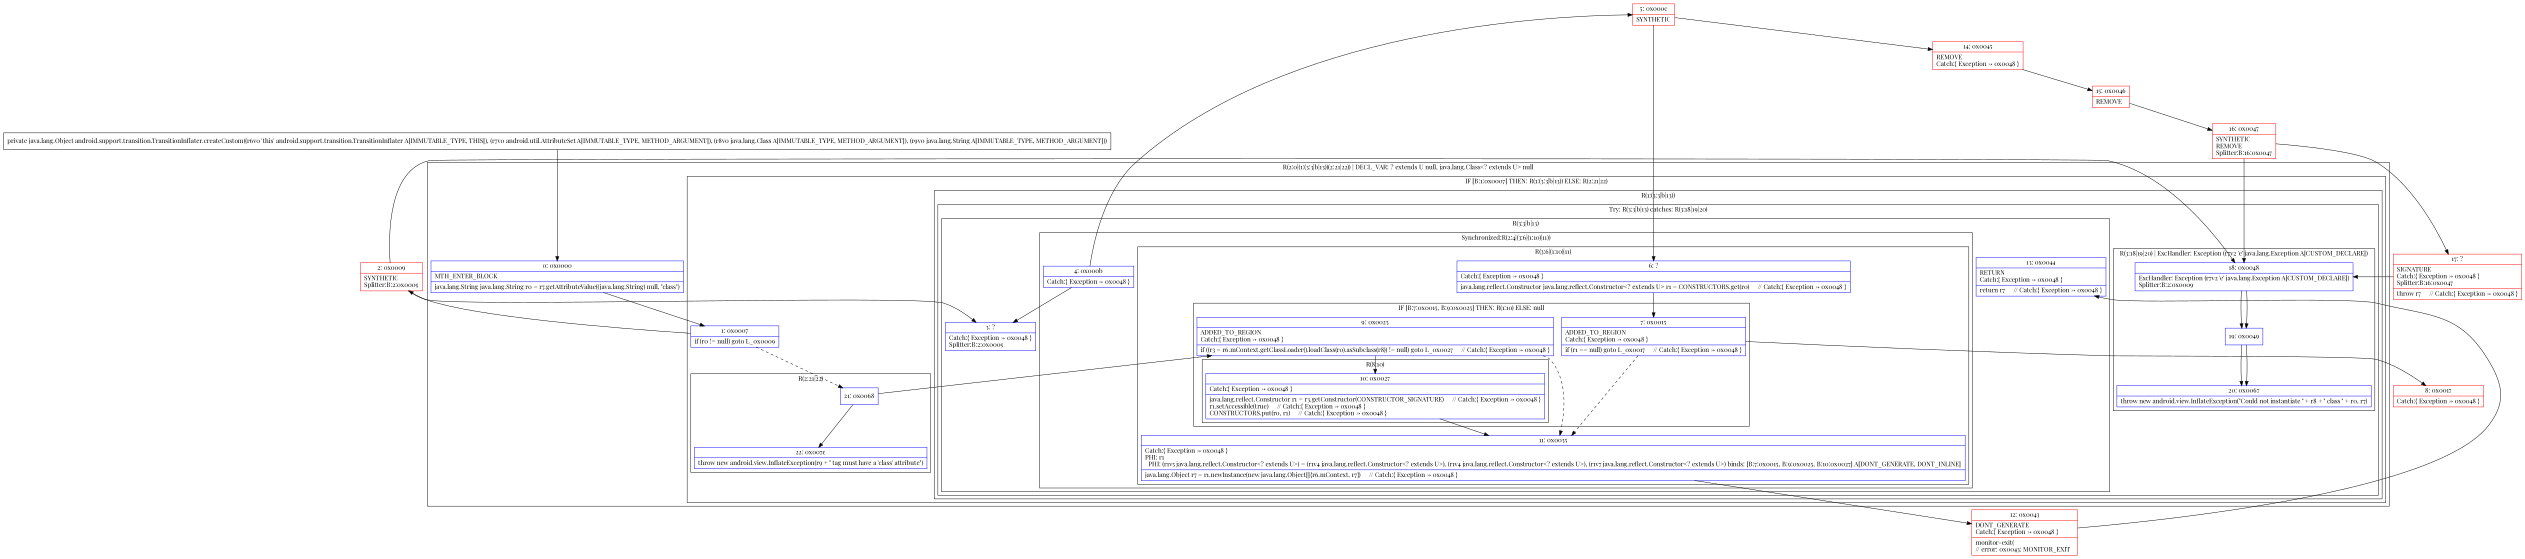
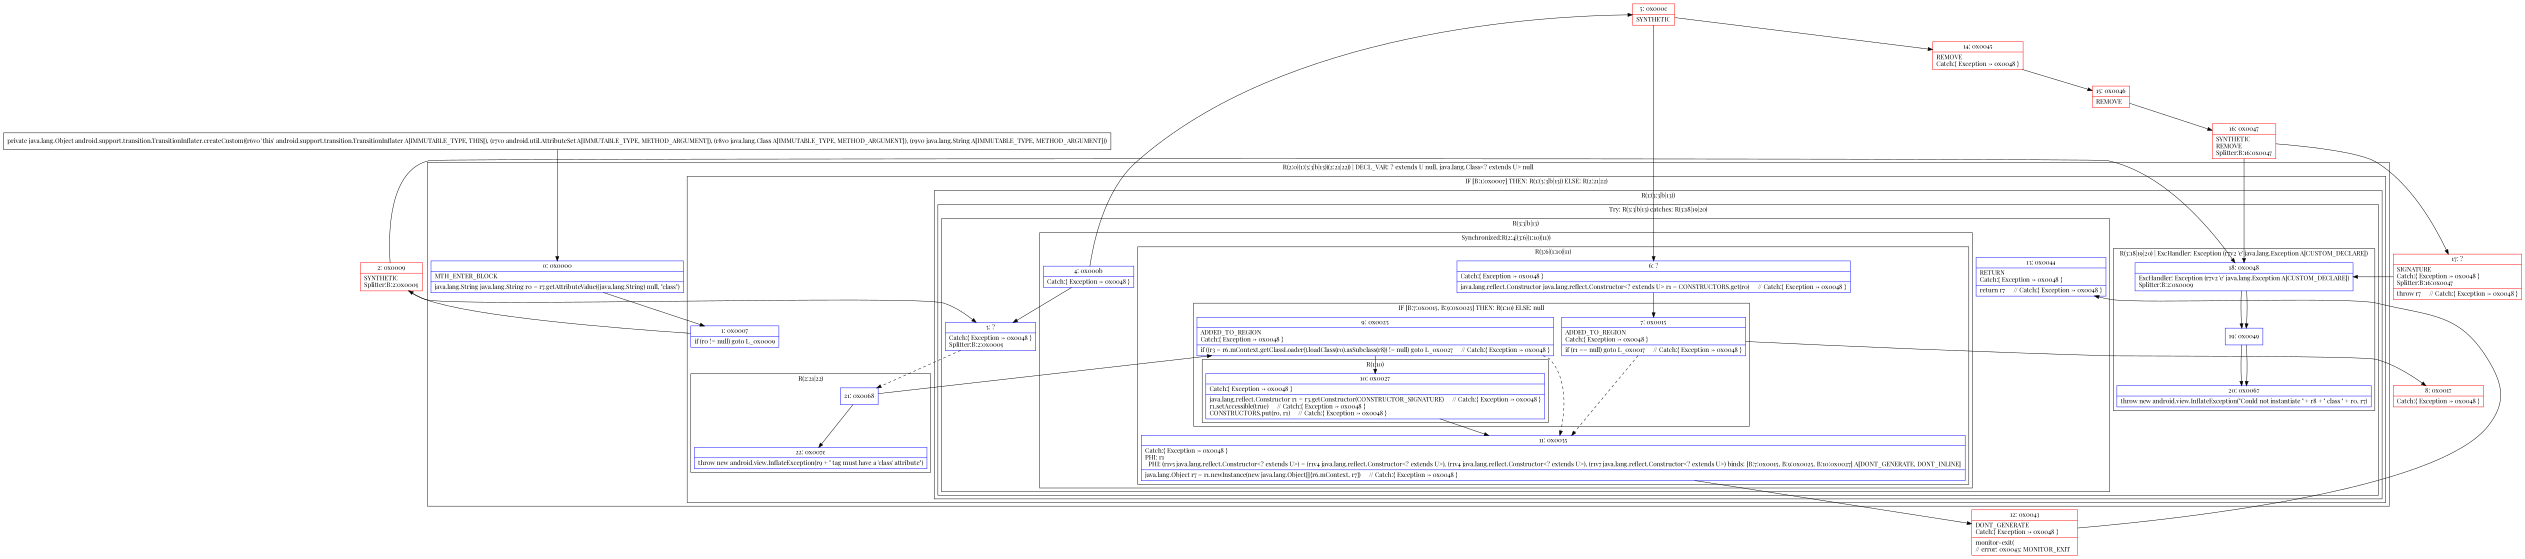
cluster "R(8:10)": label "R(8:10)" -> "R(1:10)"
edge "1: 0x0007" -> "21: 0x0068": now "3: ?" -> "21: 0x0068"
